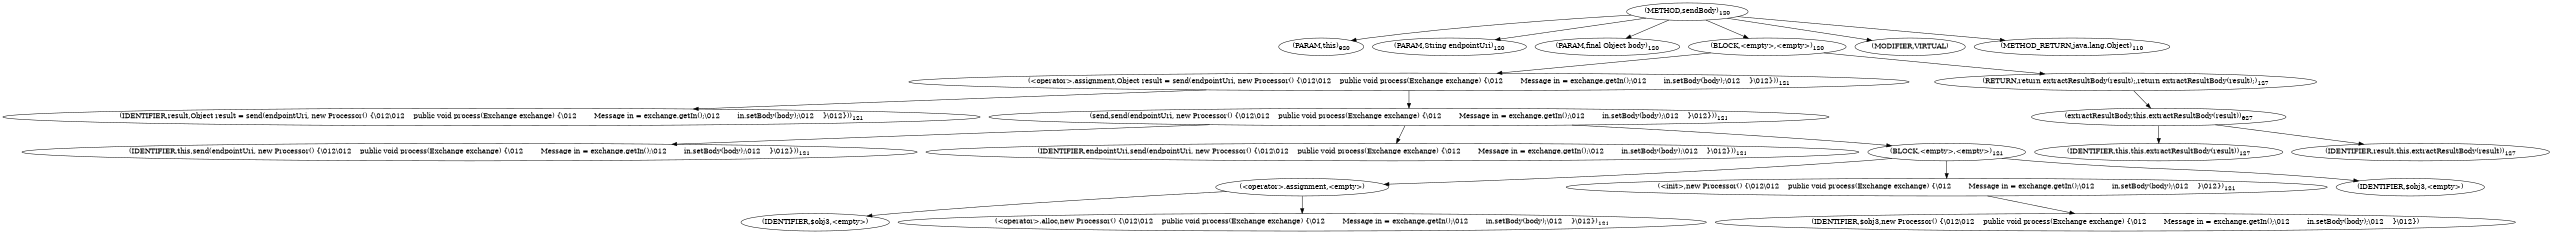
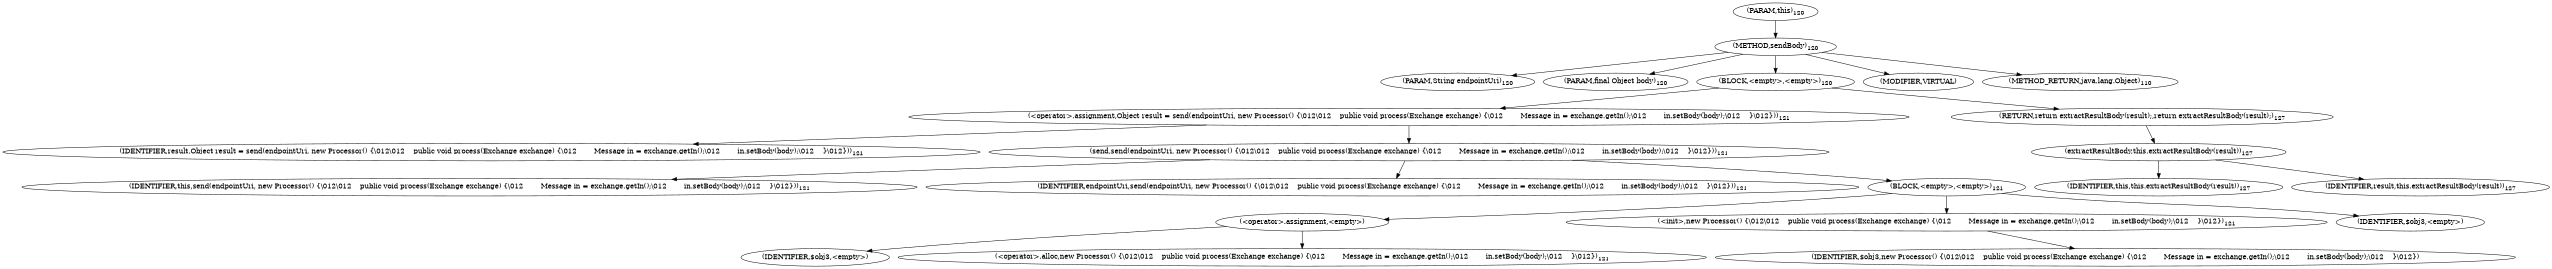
edge "(METHOD,sendBody)" -> "(PARAM,this)": reversed
node "(PARAM,this)": text "920" -> "120"
node "(extractResultBody,this.extractResultBody(result))": text "627" -> "127"
